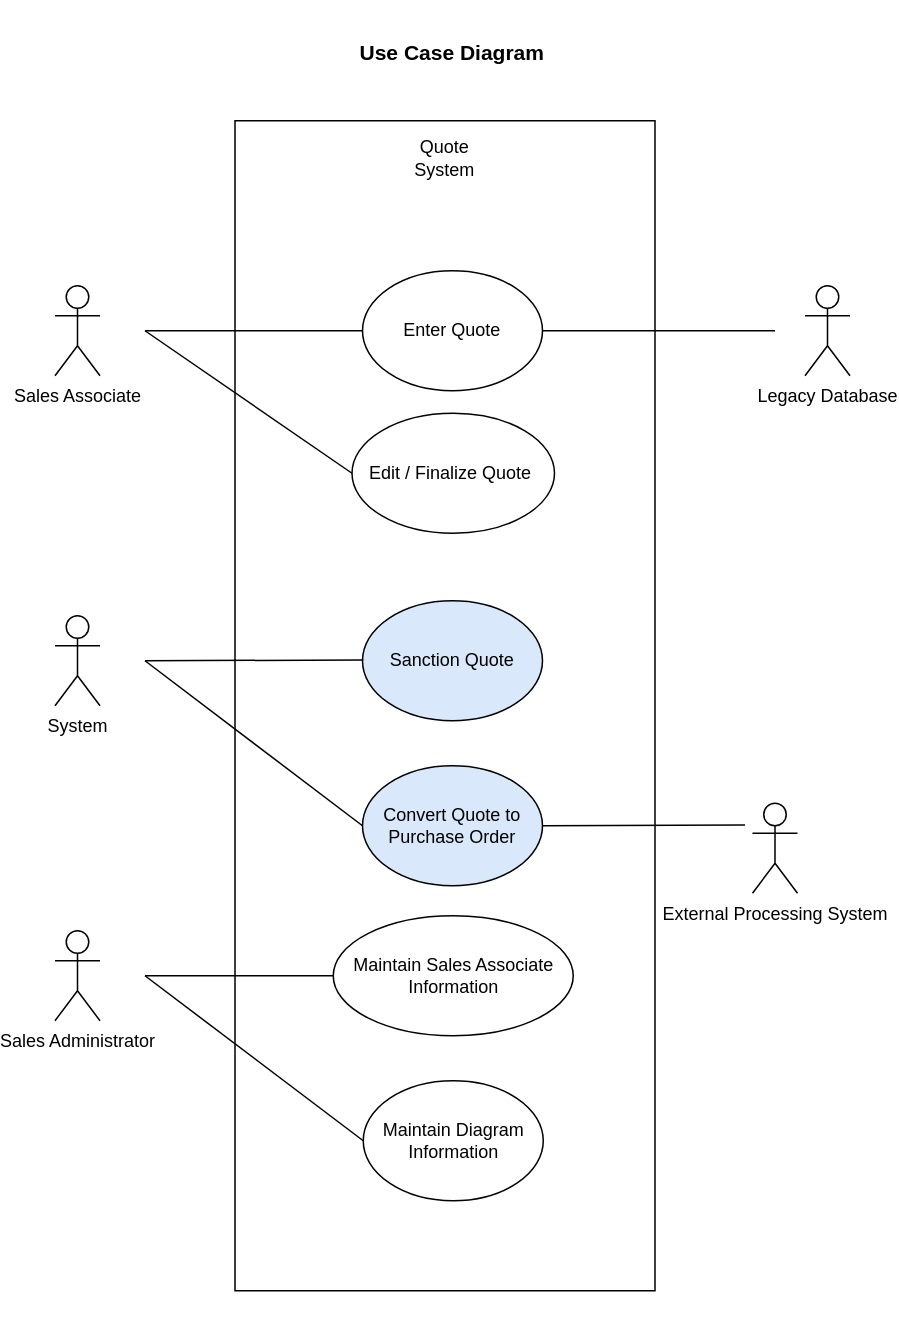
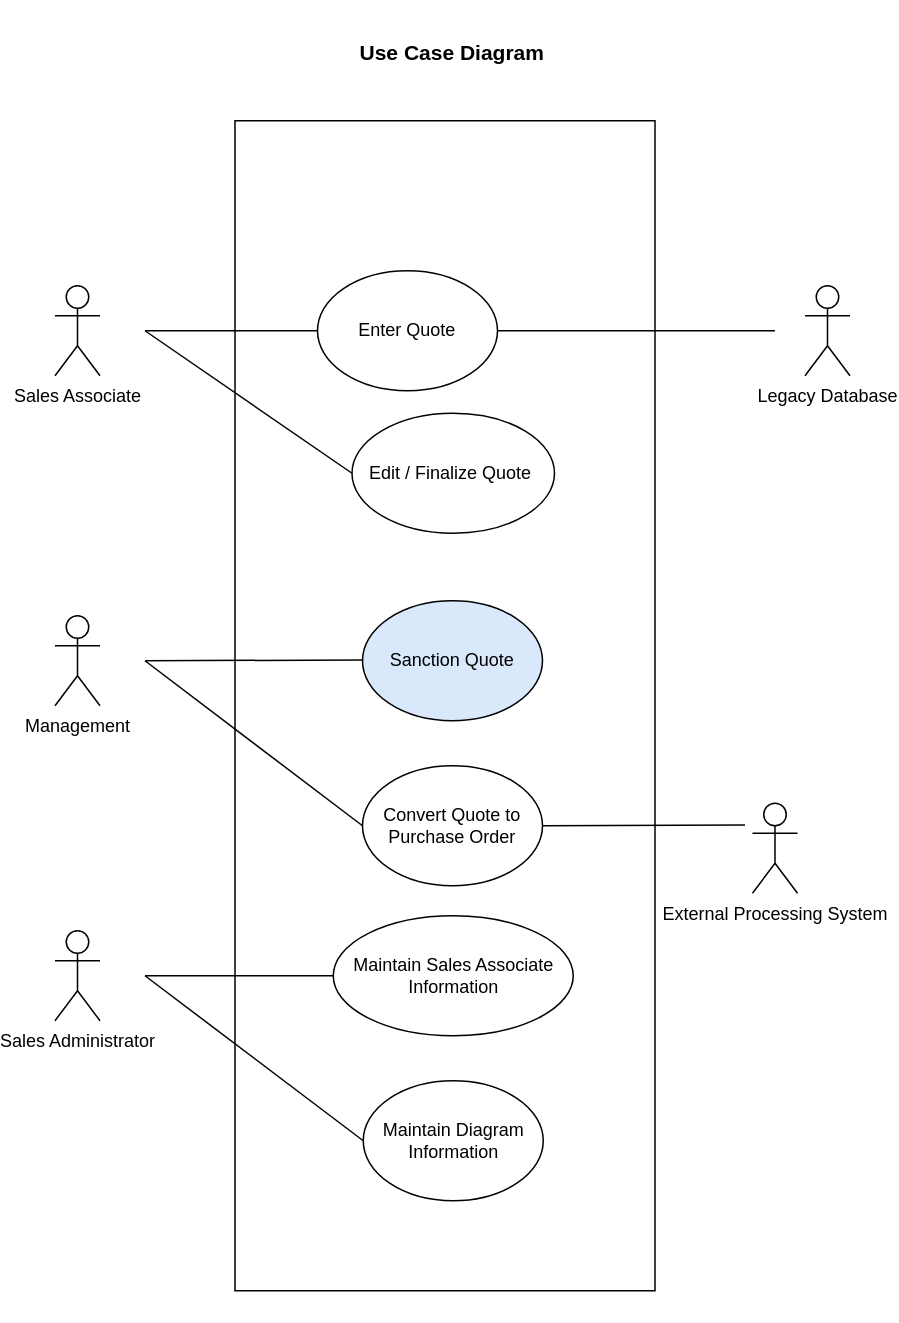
node "Quote System": removed
node "Enter Quote": moved (452, 331) -> (407, 331)
node "System": label "System" -> "Management"
node "Convert Quote to Purchase Order": fillcolor #dae8fc -> #ffffff
